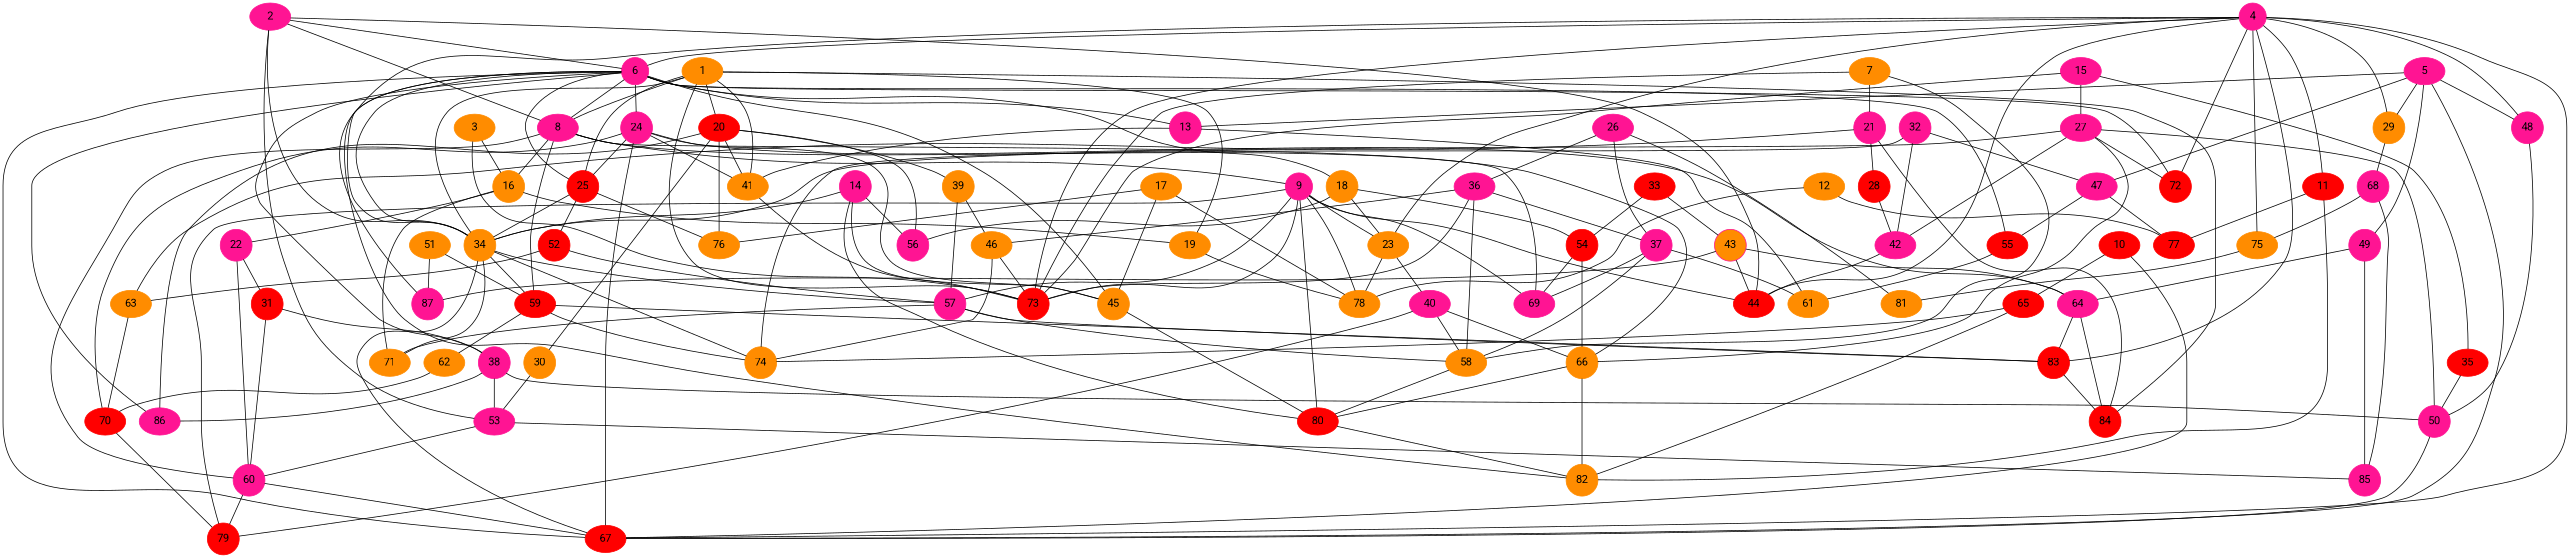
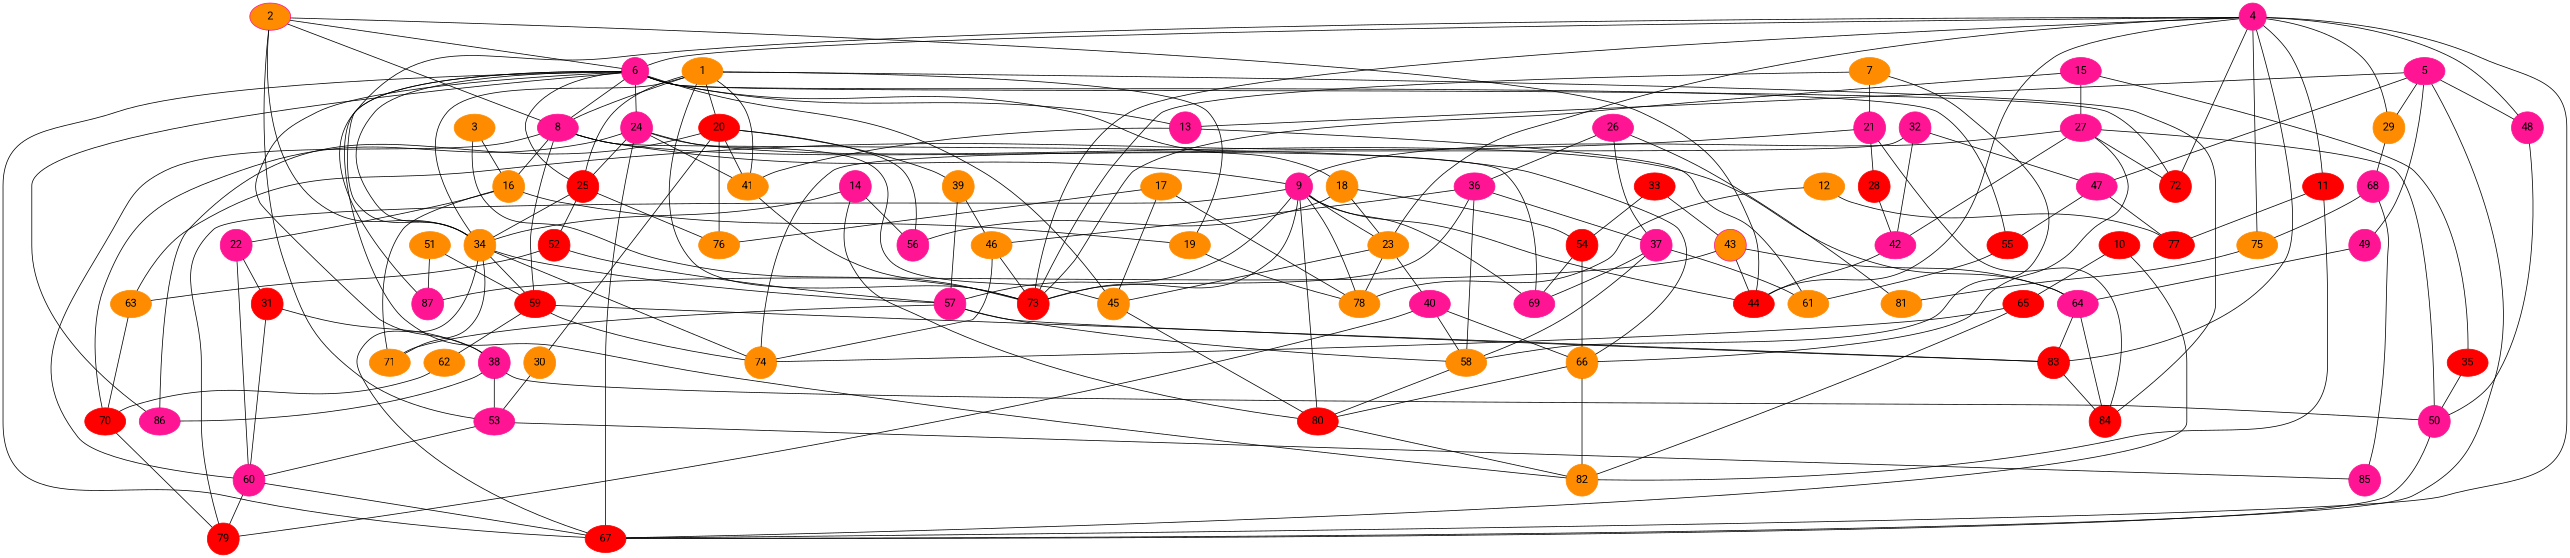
node "2": fillcolor deeppink -> darkorange
edge "27" -- "34": now "27" -- "9"
edge "14" -- "45": now "23" -- "45"
edge "49" -- "85": removed
